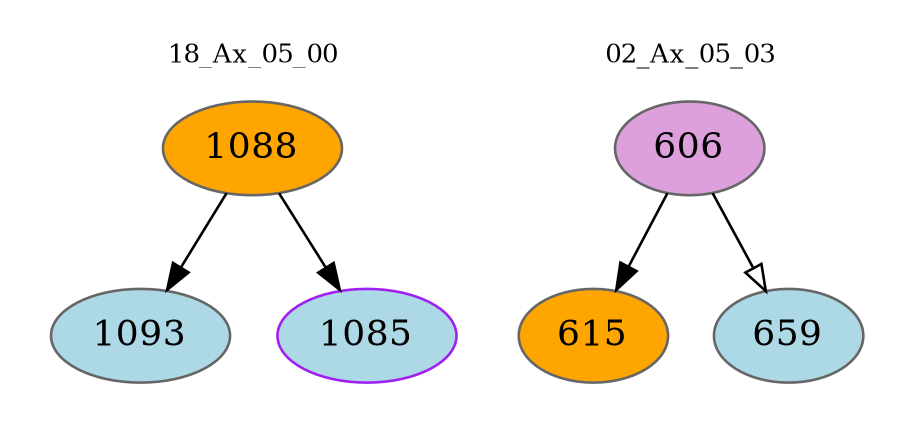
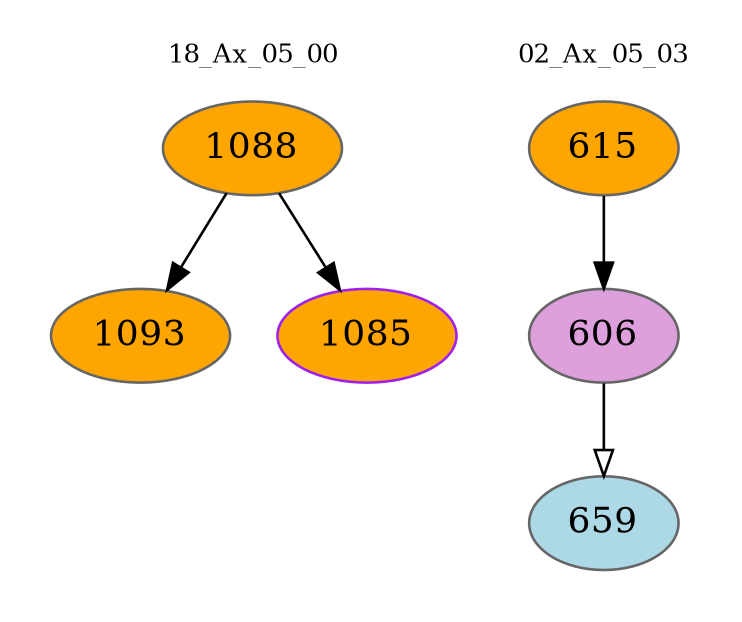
edge "606" -> "615": reversed
node "1093": fillcolor lightblue -> orange
node "1085": fillcolor lightblue -> orange
